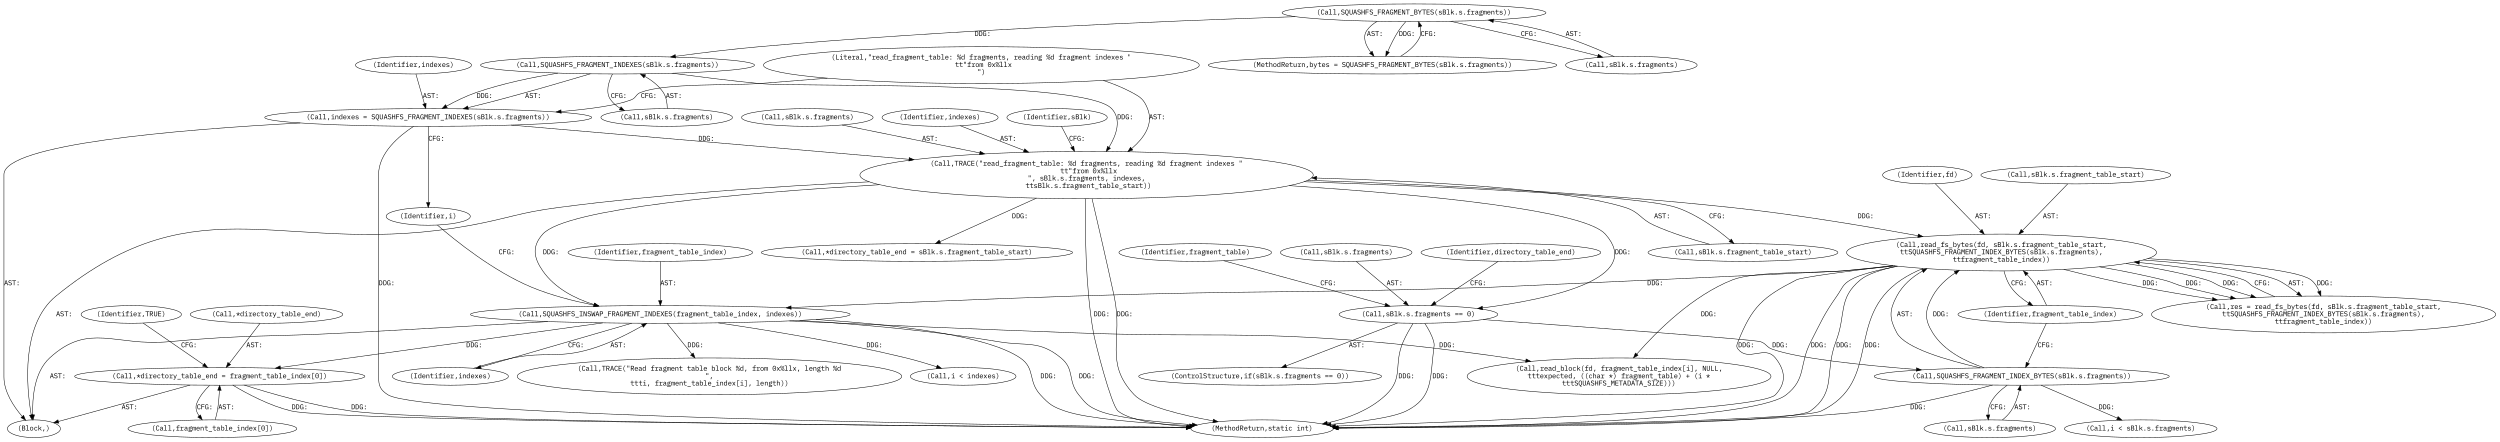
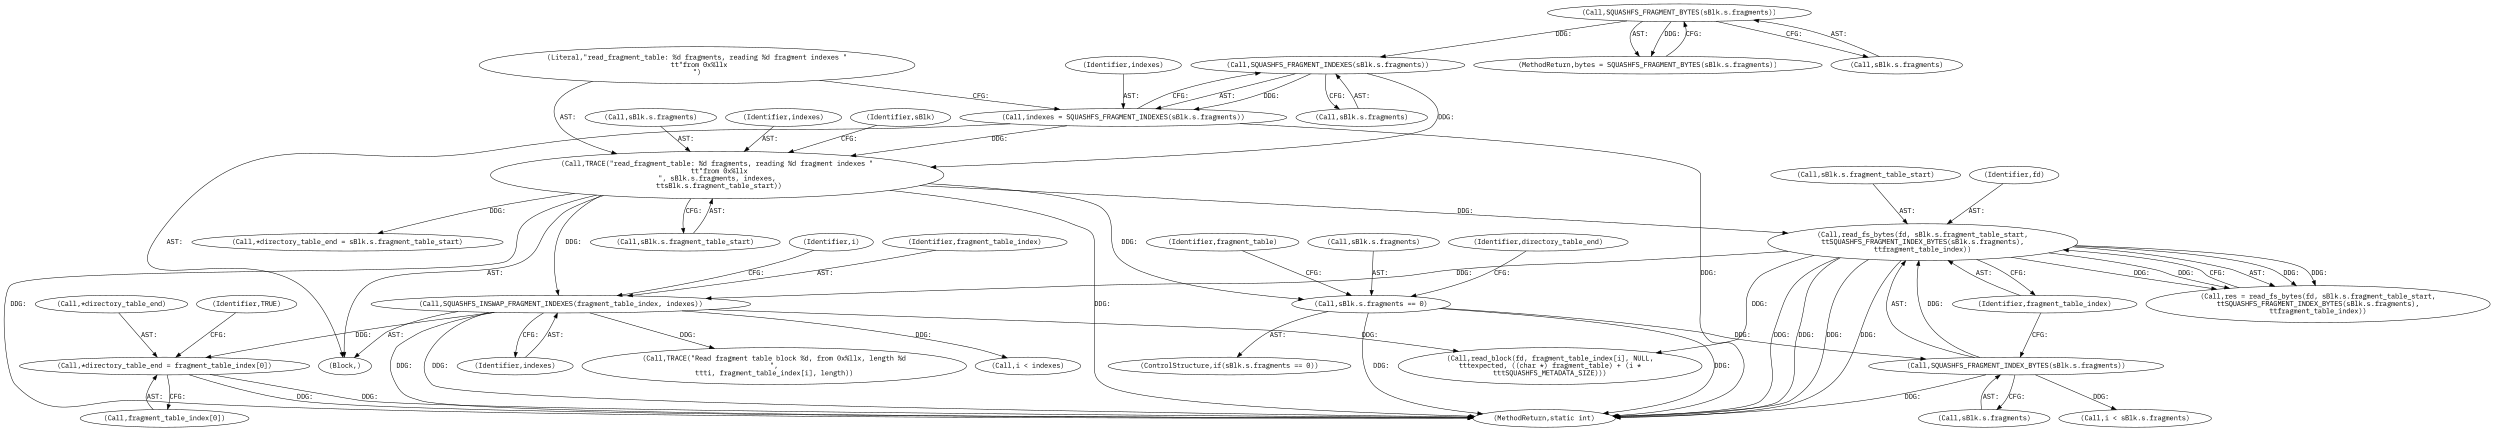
edge "(Call,indexes = SQUASHFS_FRAGMENT_INDEXES(sBlk.s.fragments))" -> "(Identifier,i)": now "(Call,indexes = SQUASHFS_FRAGMENT_INDEXES(sBlk.s.fragments))" -> "(Call,SQUASHFS_FRAGMENT_INDEXES(sBlk.s.fragments))"
edge "(Call,*directory_table_end = fragment_table_index[0])" -> "(Block,)": removed, label "AST:"
